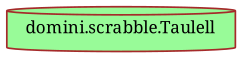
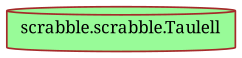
node "domini.scrabble.Taulell": label "domini.scrabble.Taulell" -> "scrabble.scrabble.Taulell"
